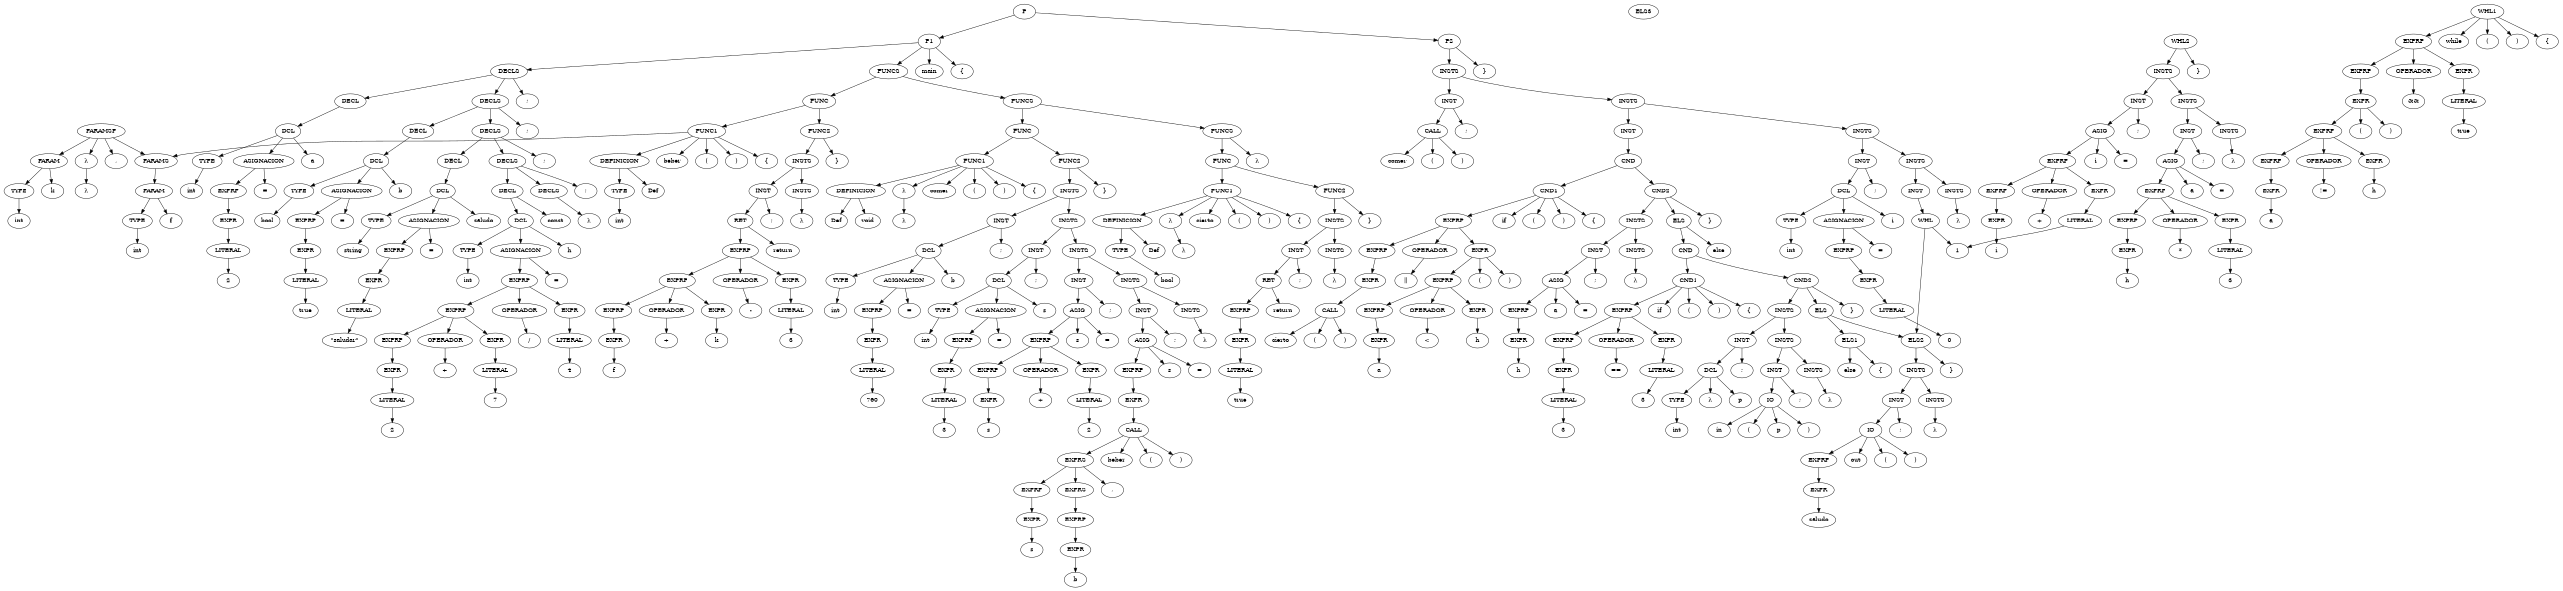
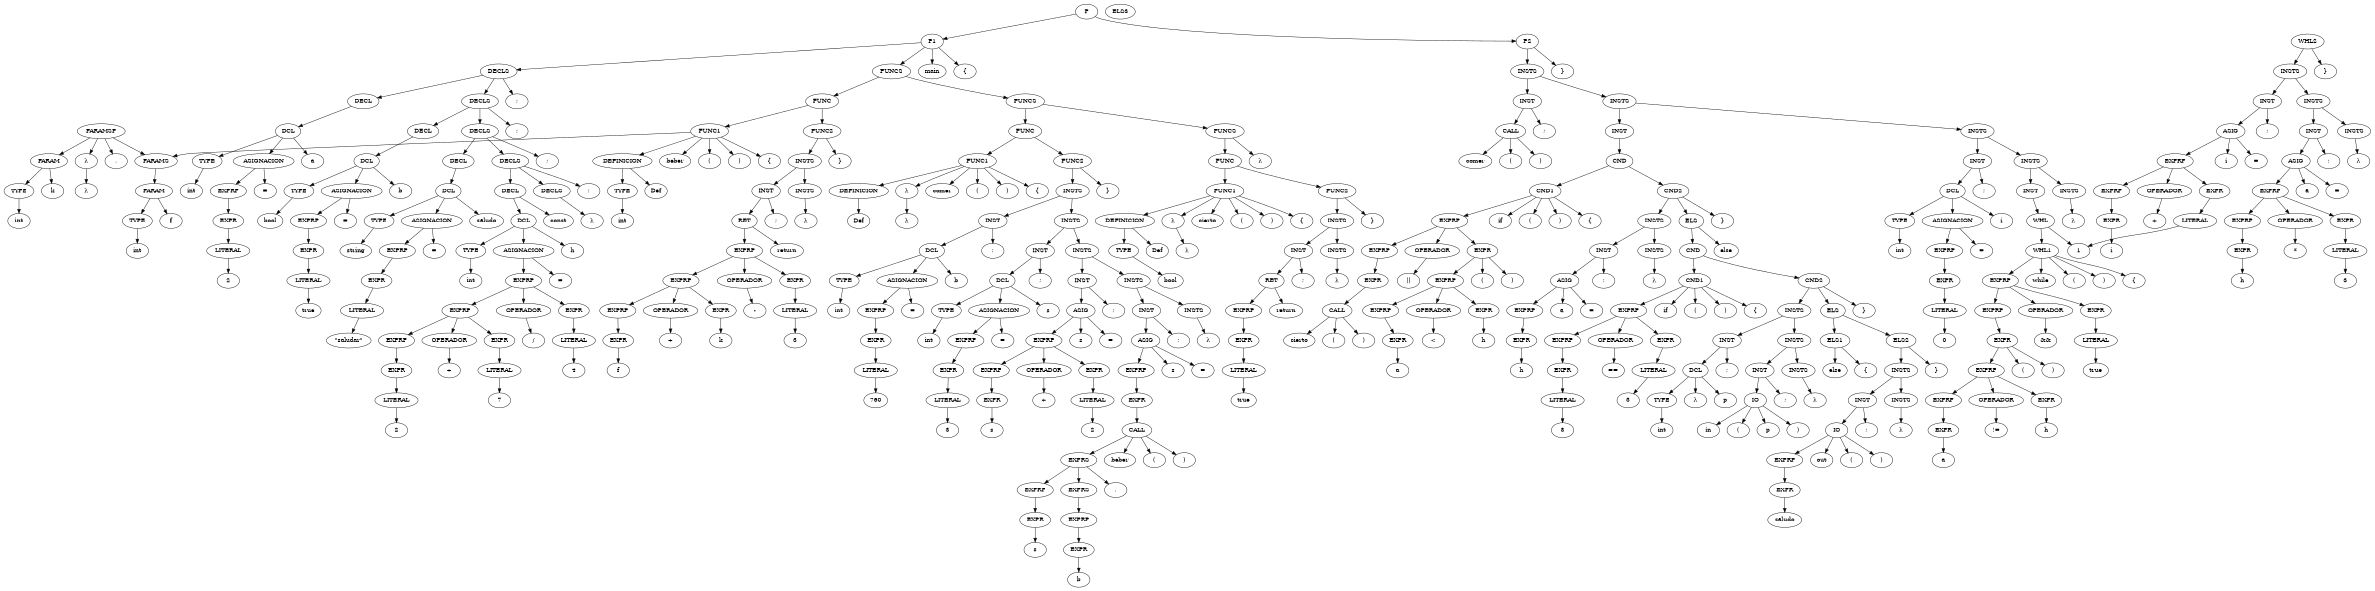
node "void": removed
edge "WHL" -> "ELS2": now "WHL" -> "WHL1"
